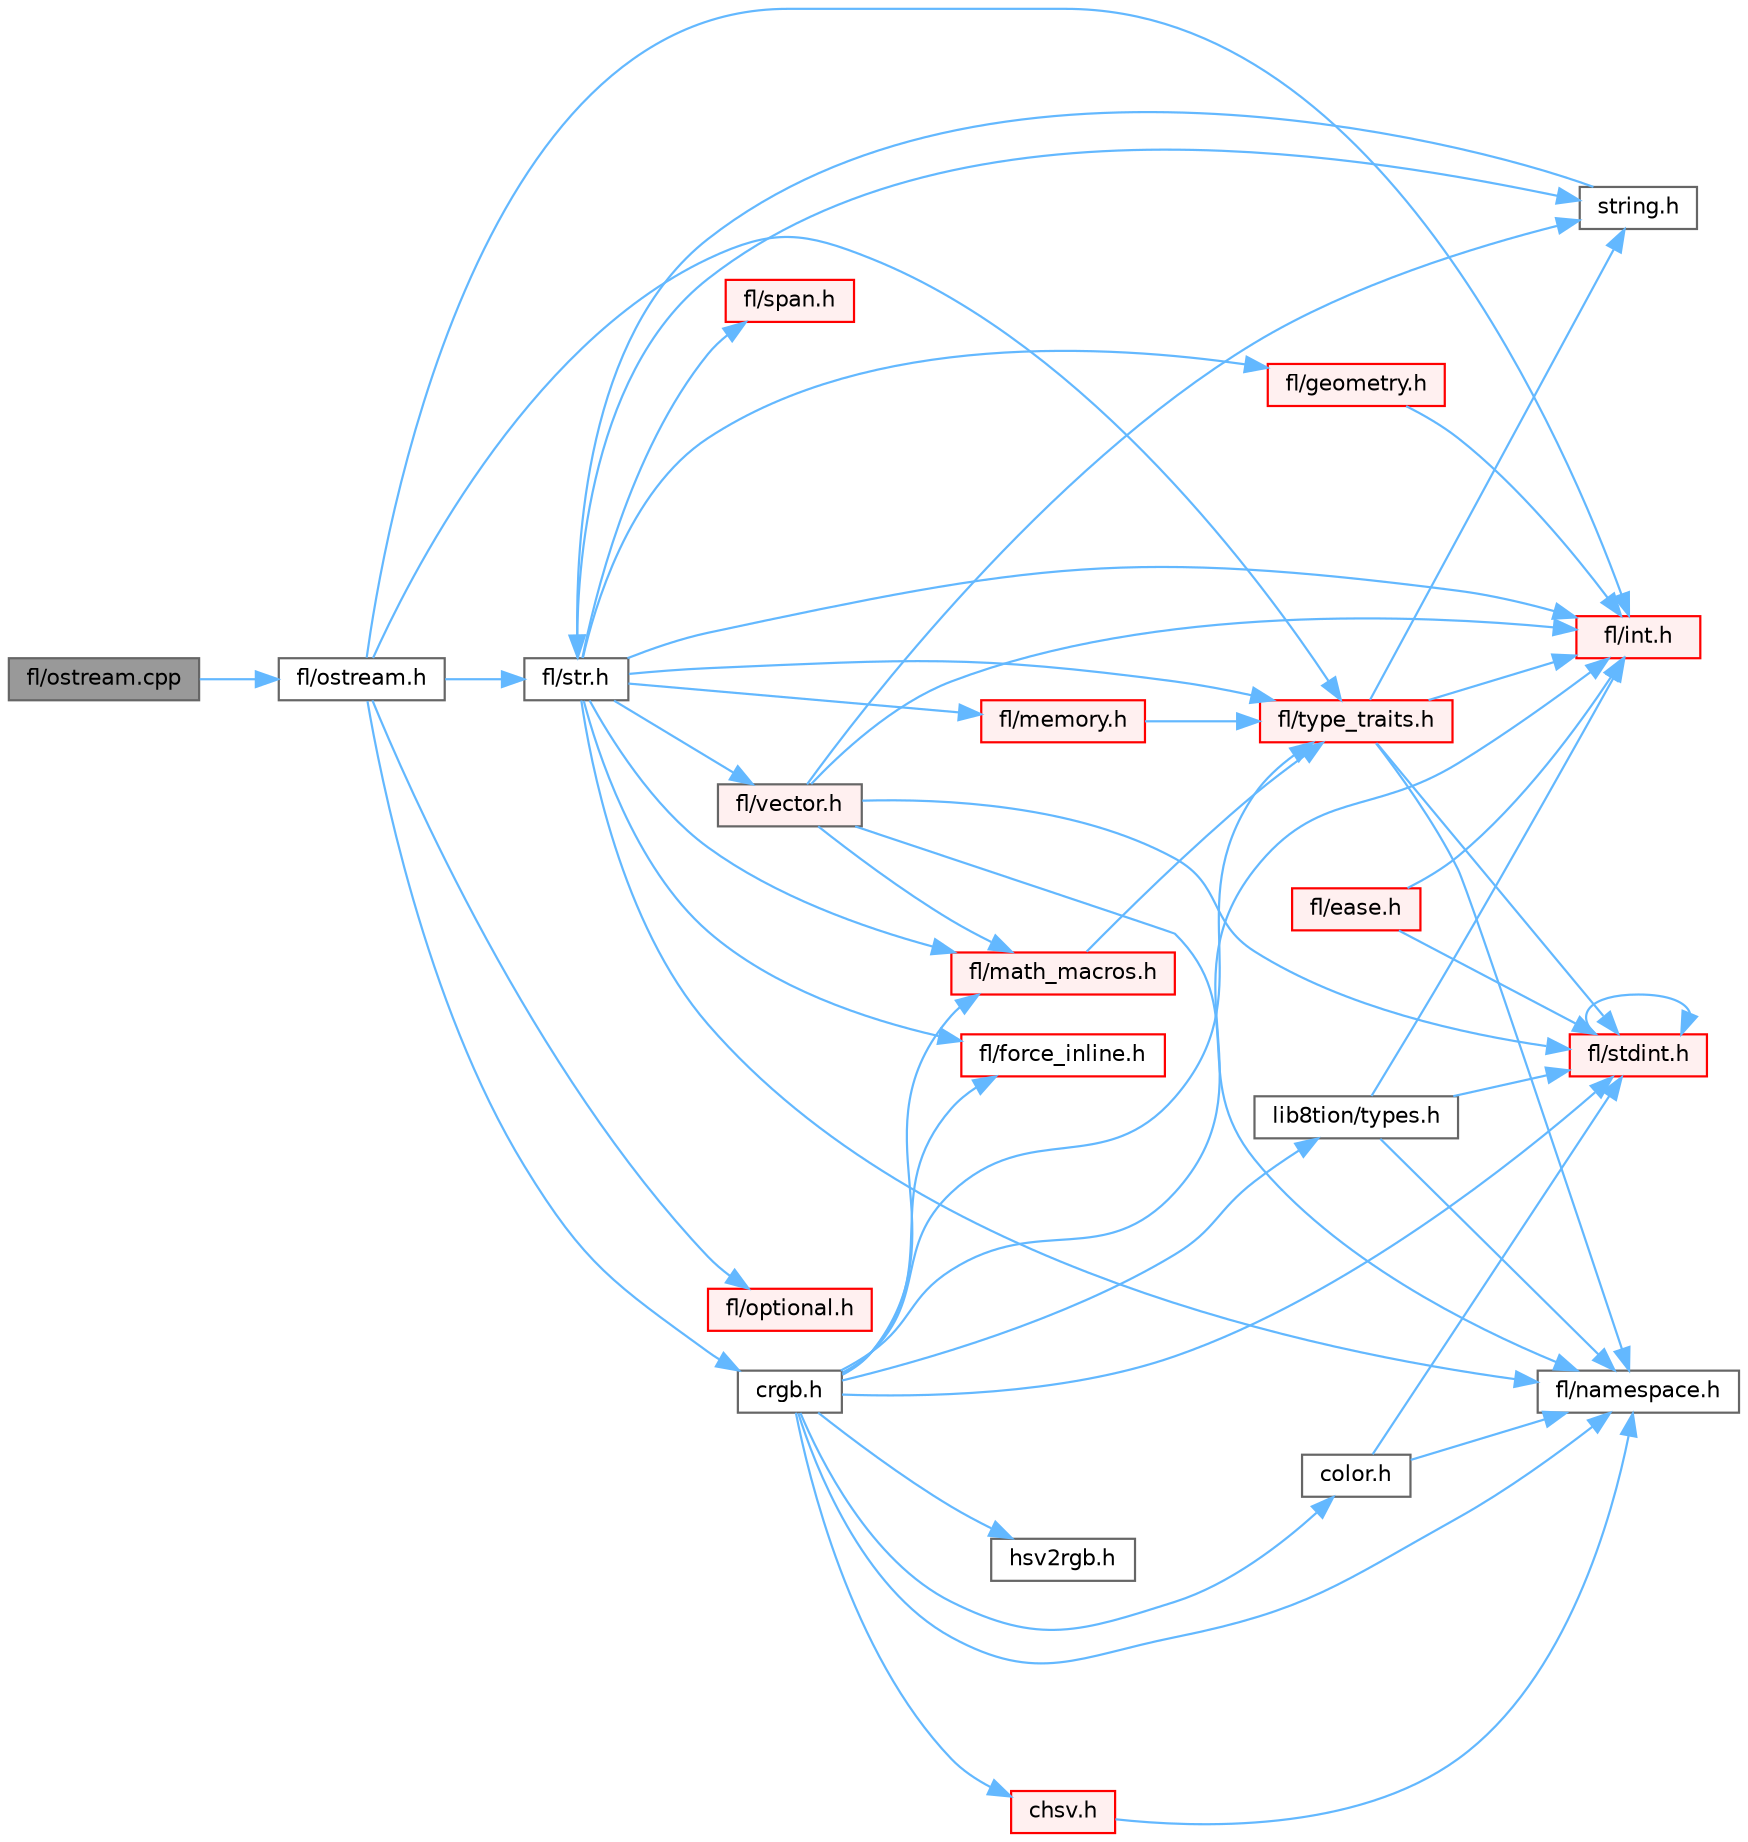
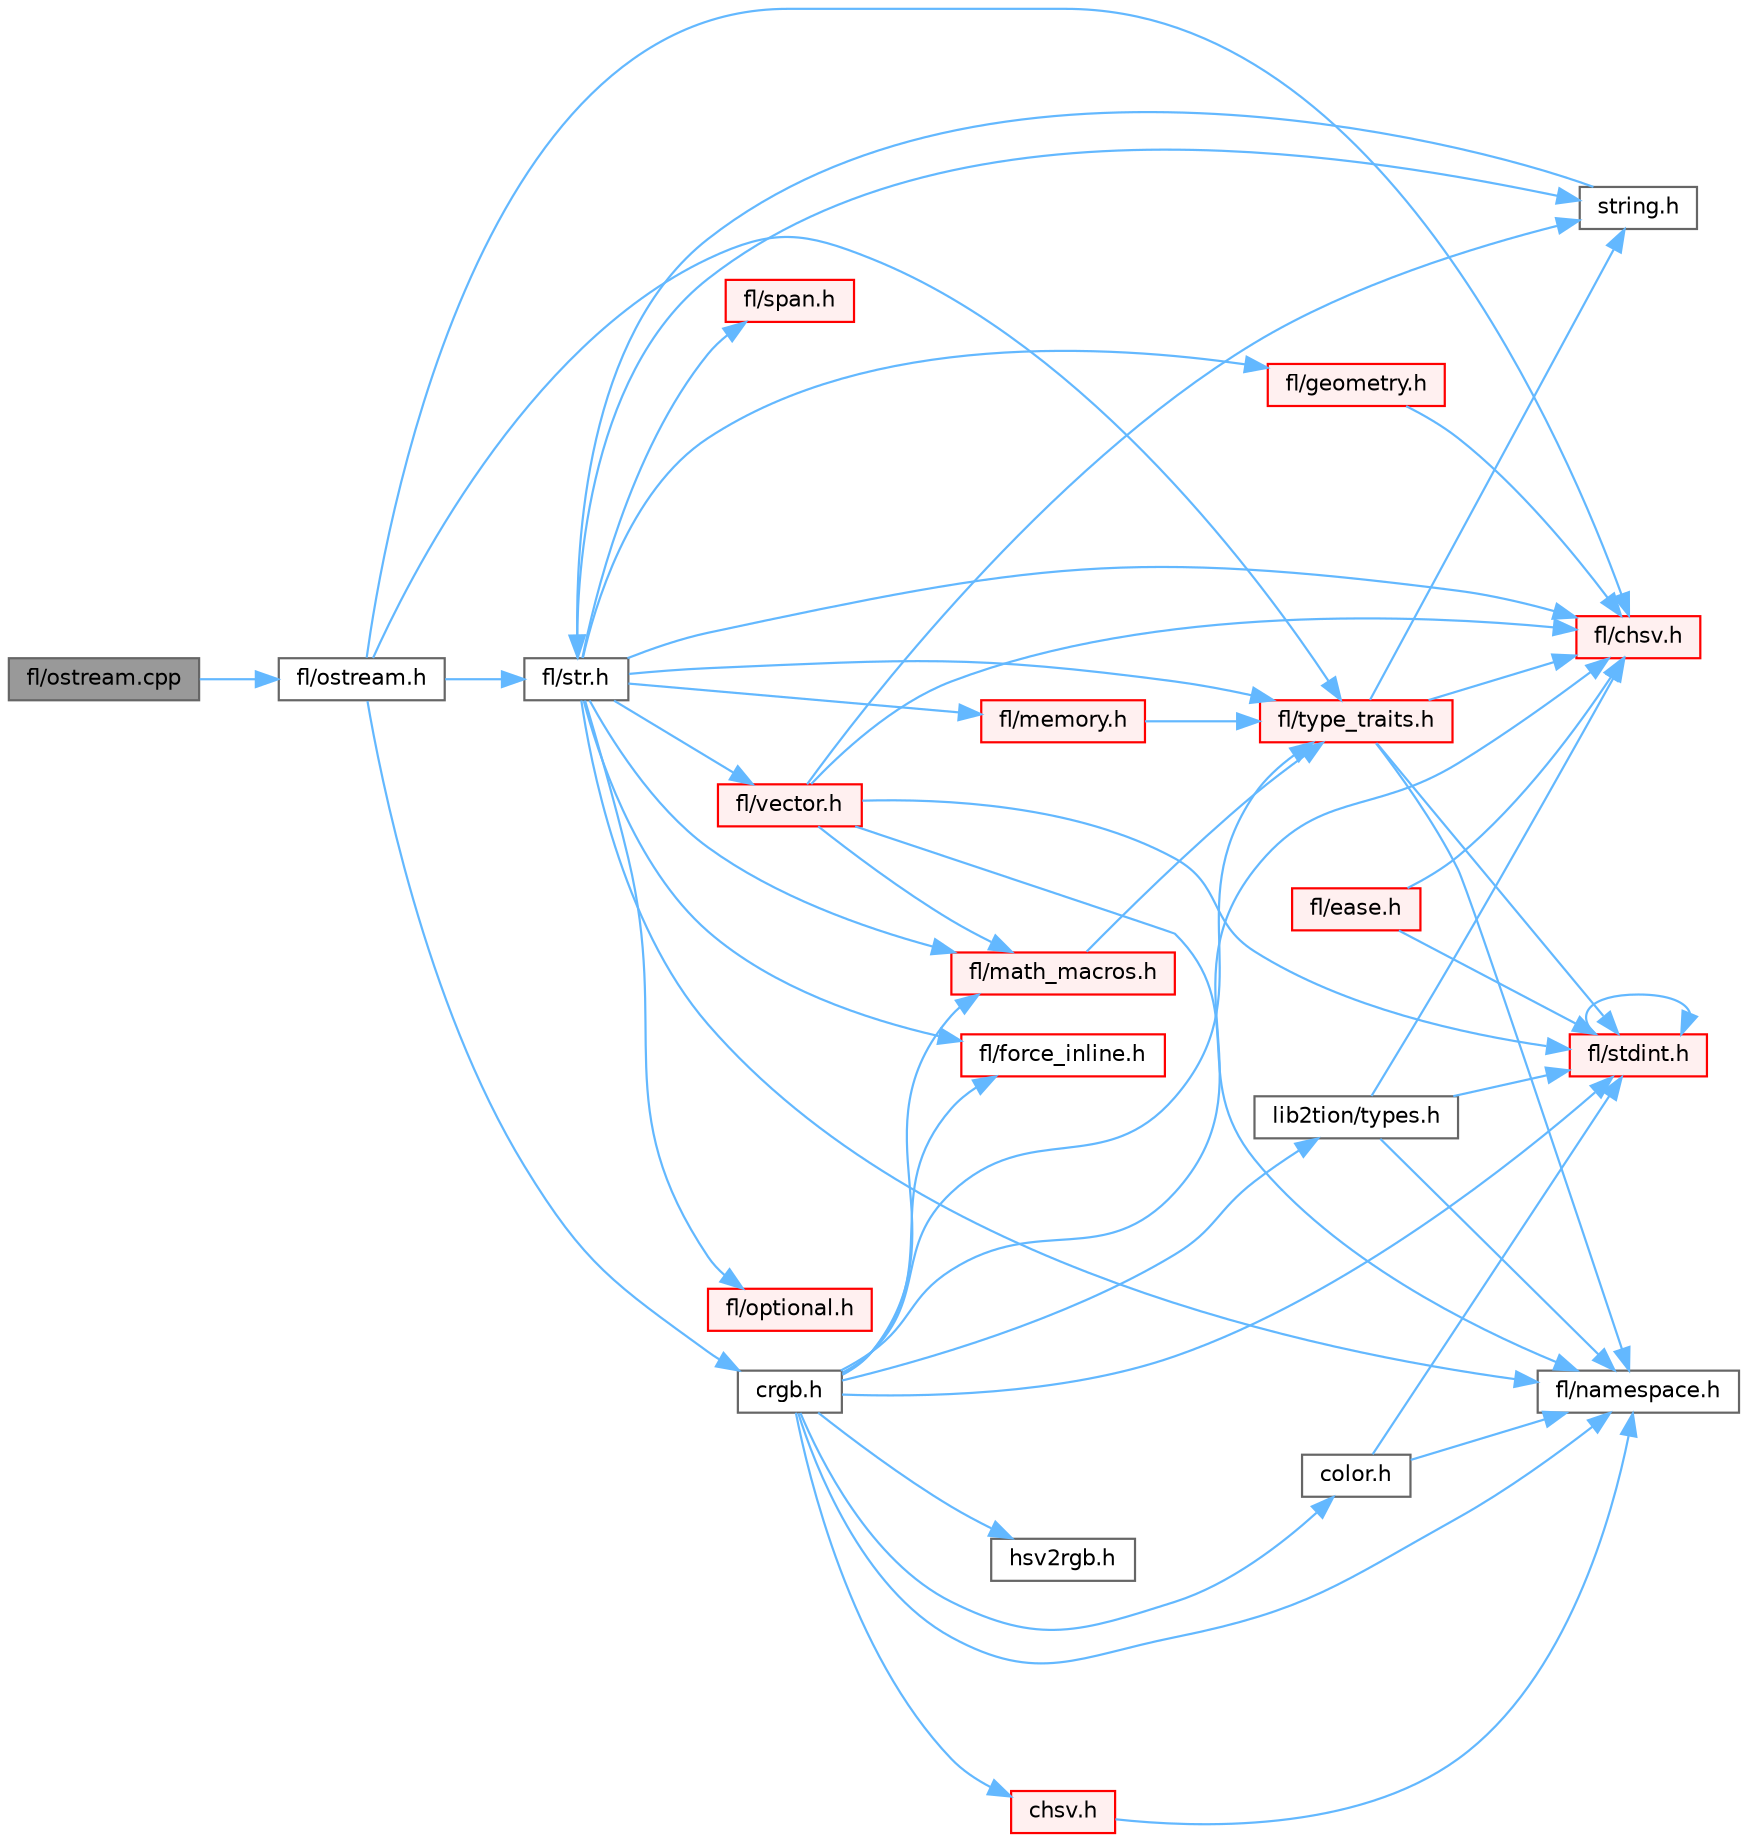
node "fl/int.h": label "fl/int.h" -> "fl/chsv.h"
node "fl/vector.h": color grey40 -> red
edge "fl/ostream.h" -> "fl/optional.h": now "fl/str.h" -> "fl/optional.h"
node "lib8tion/types.h": label "lib8tion/types.h" -> "lib2tion/types.h"
